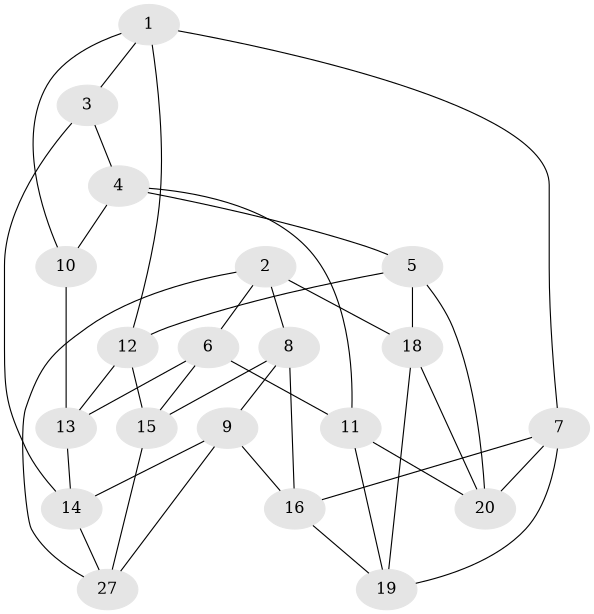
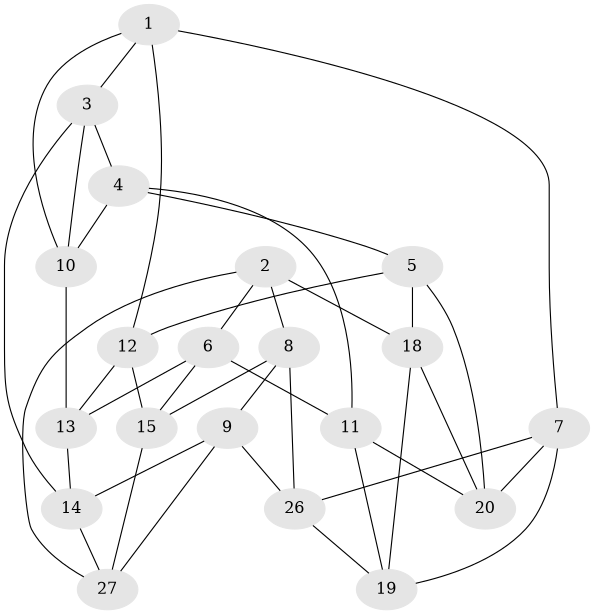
edge "3" -- "10": added
node "16": label "16" -> "26"
